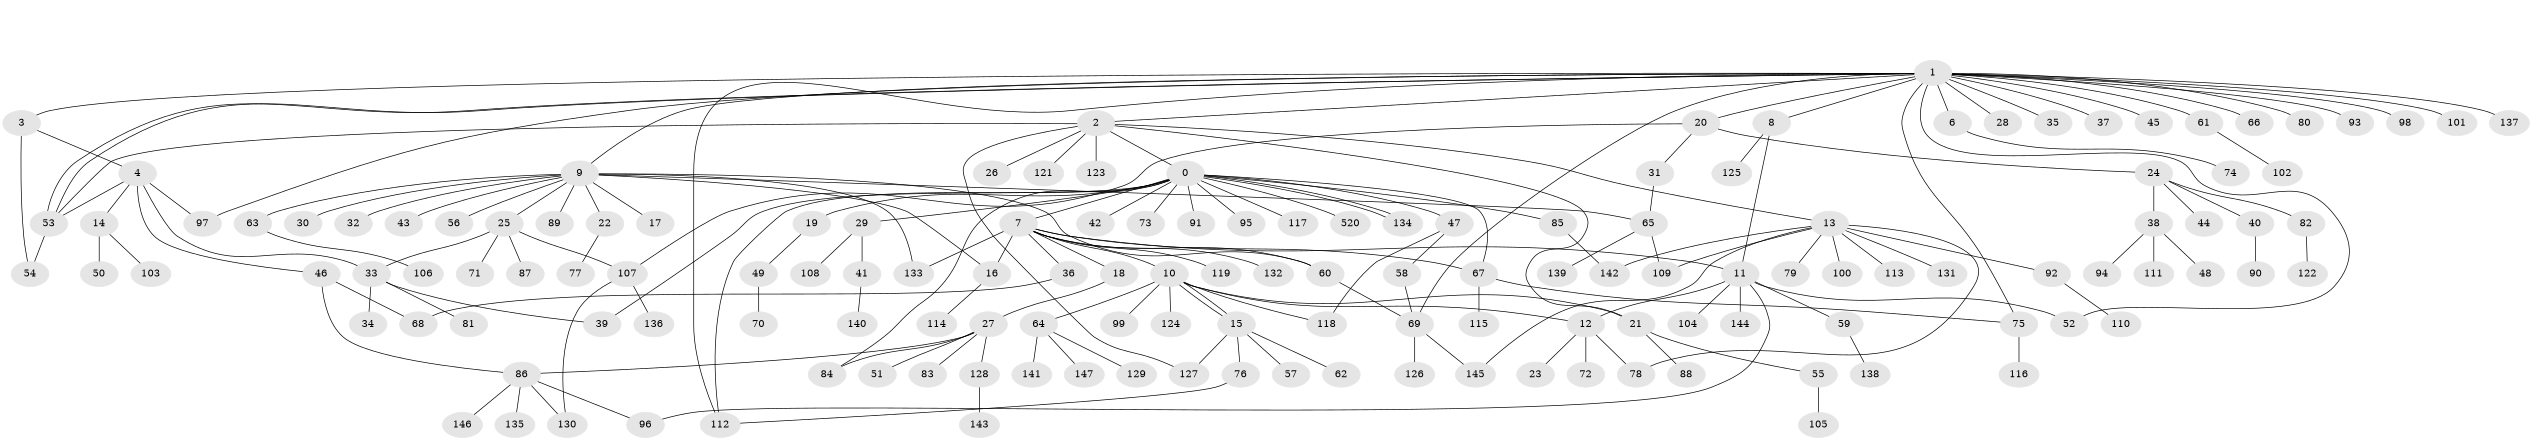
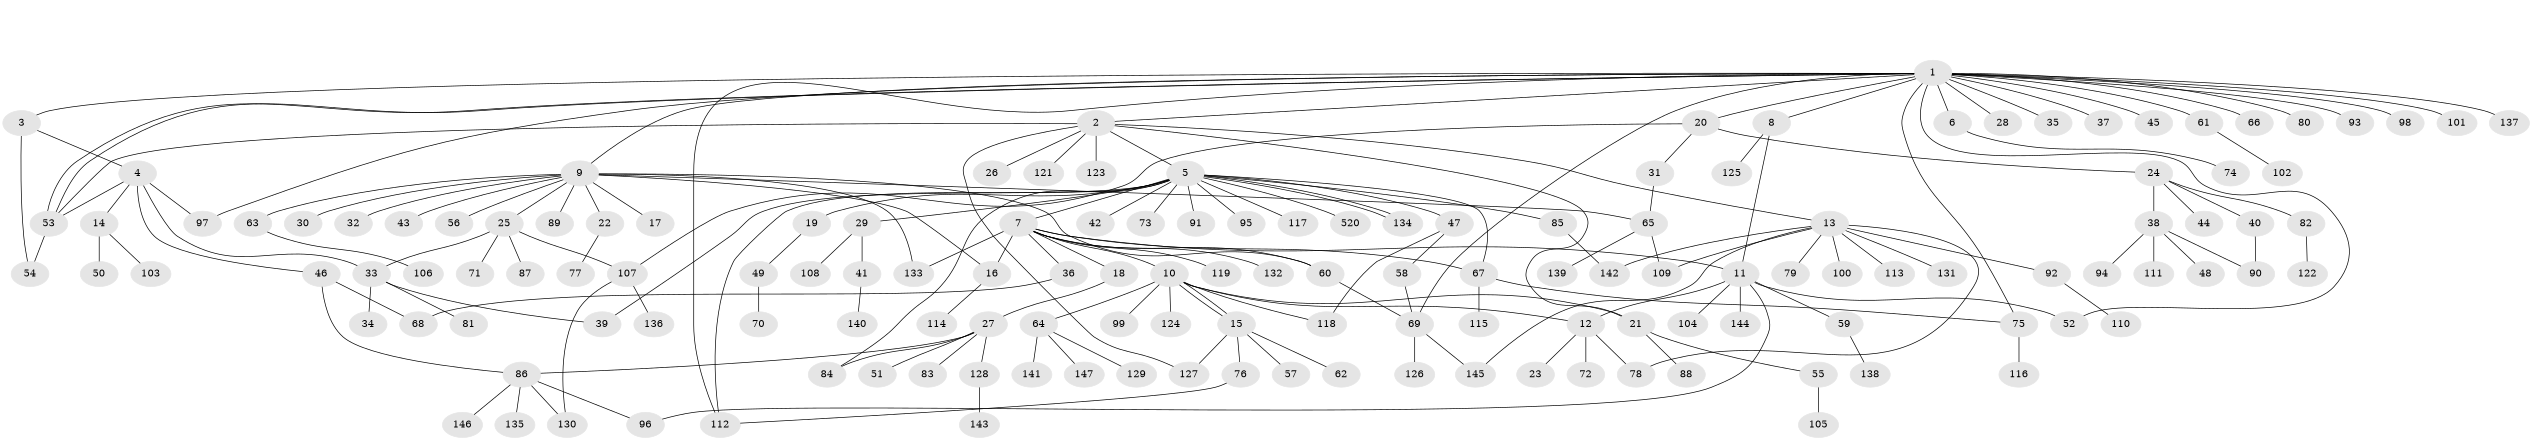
node "0": label "0" -> "5"
edge "38" -- "90": added
